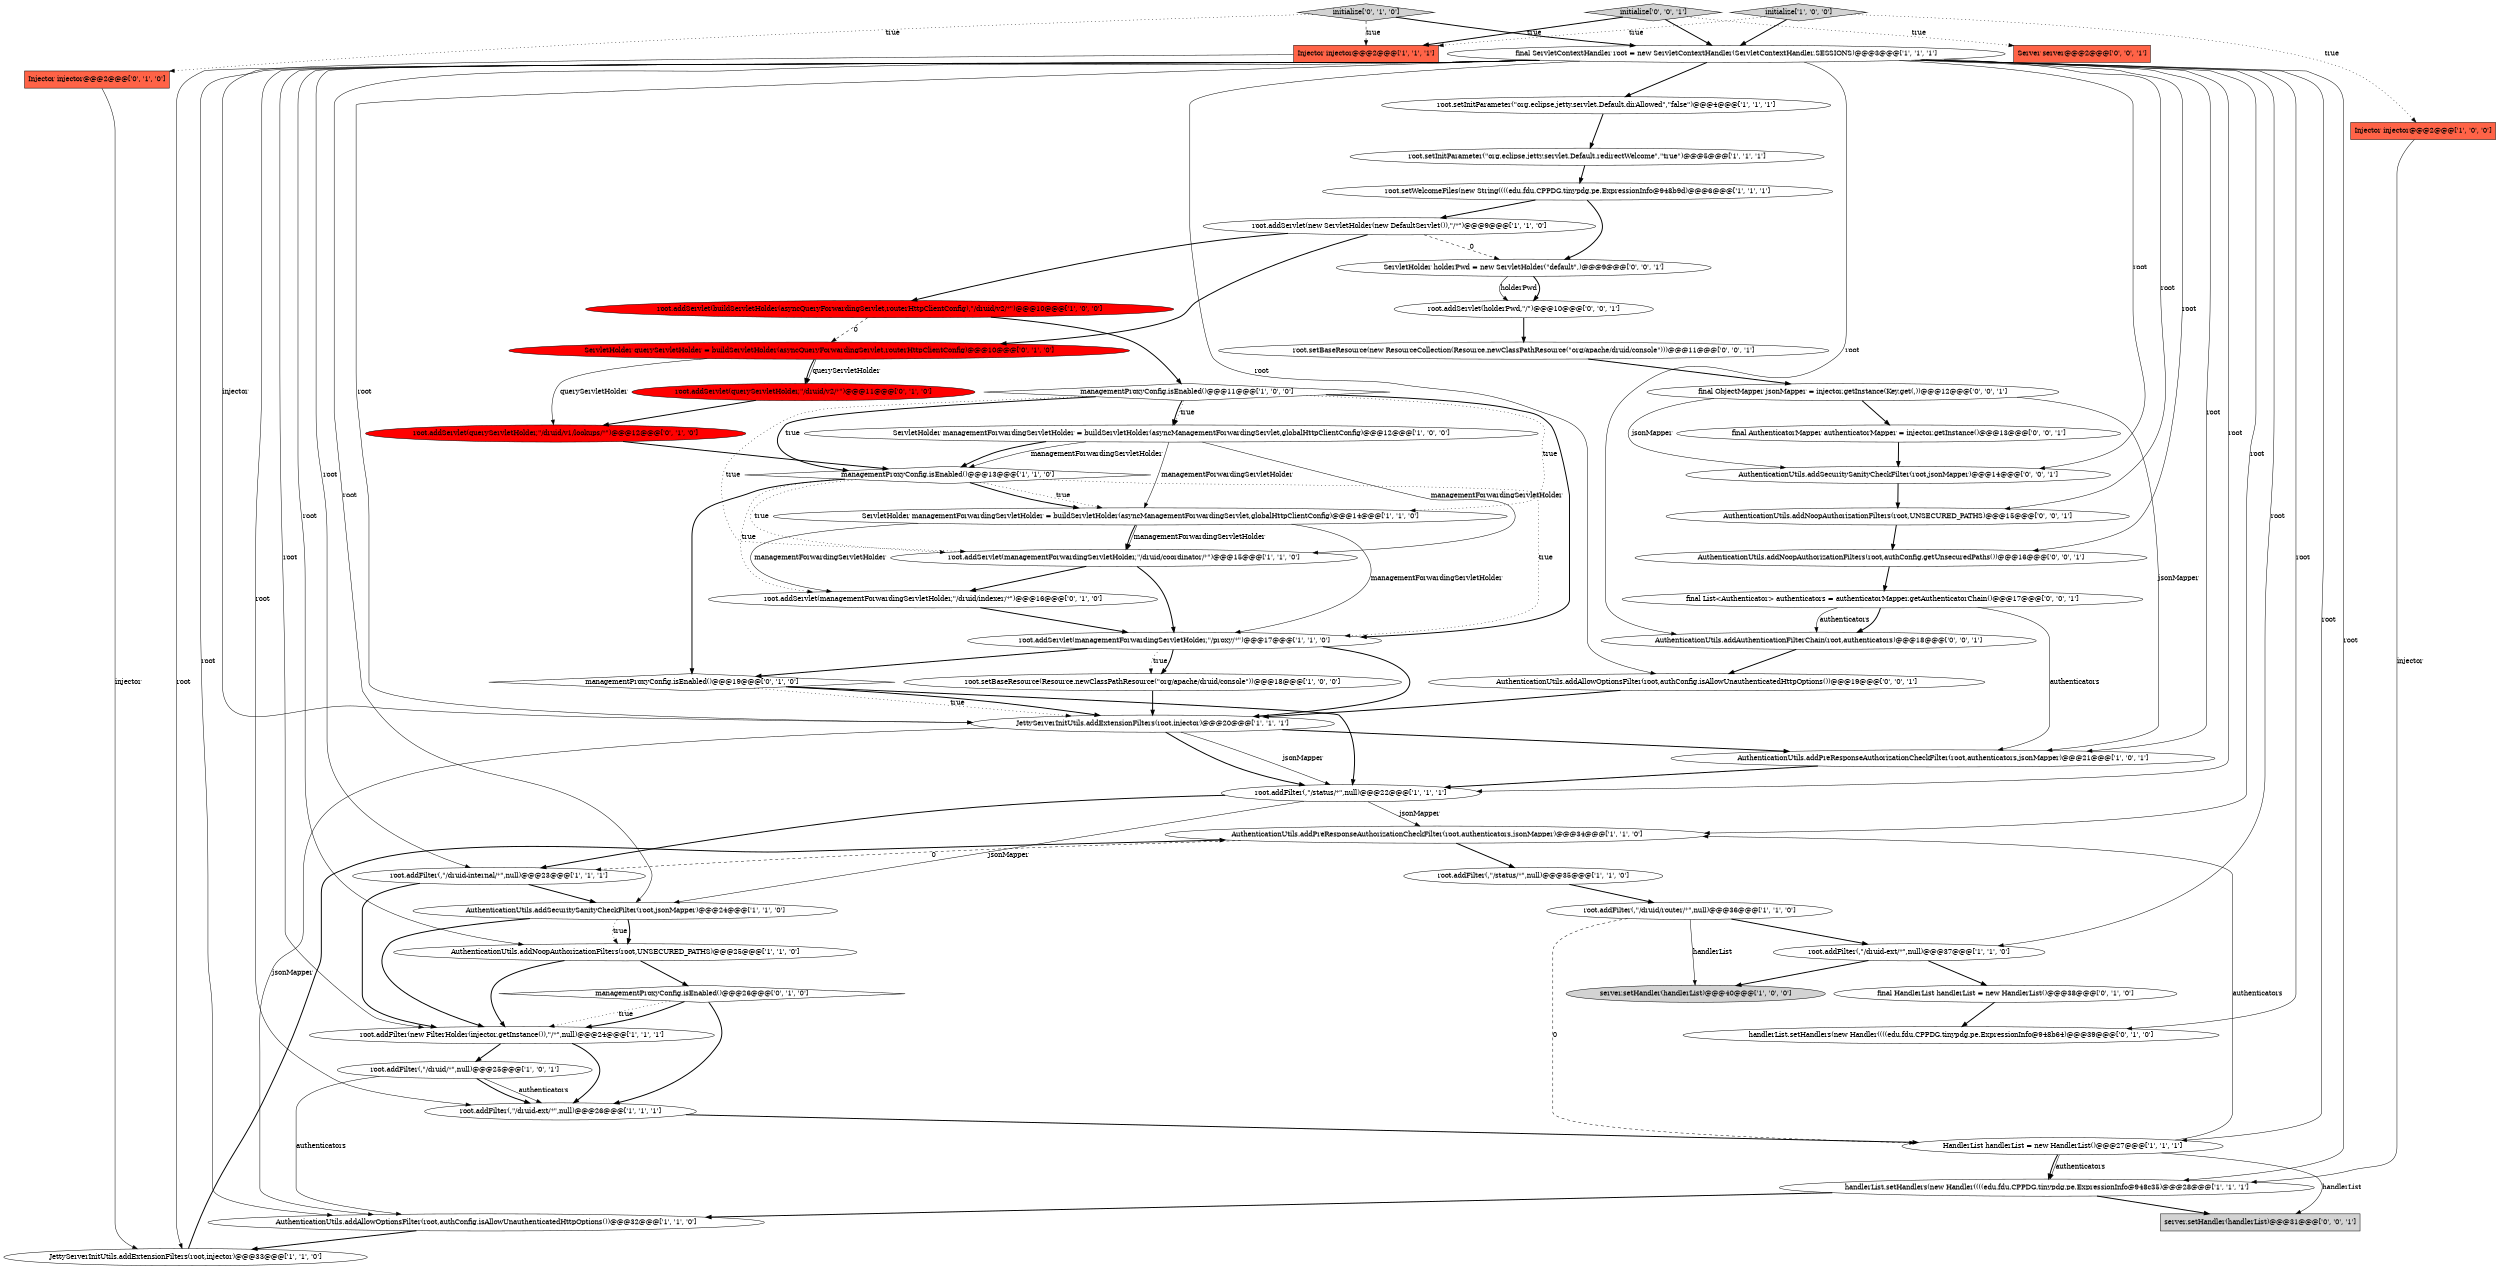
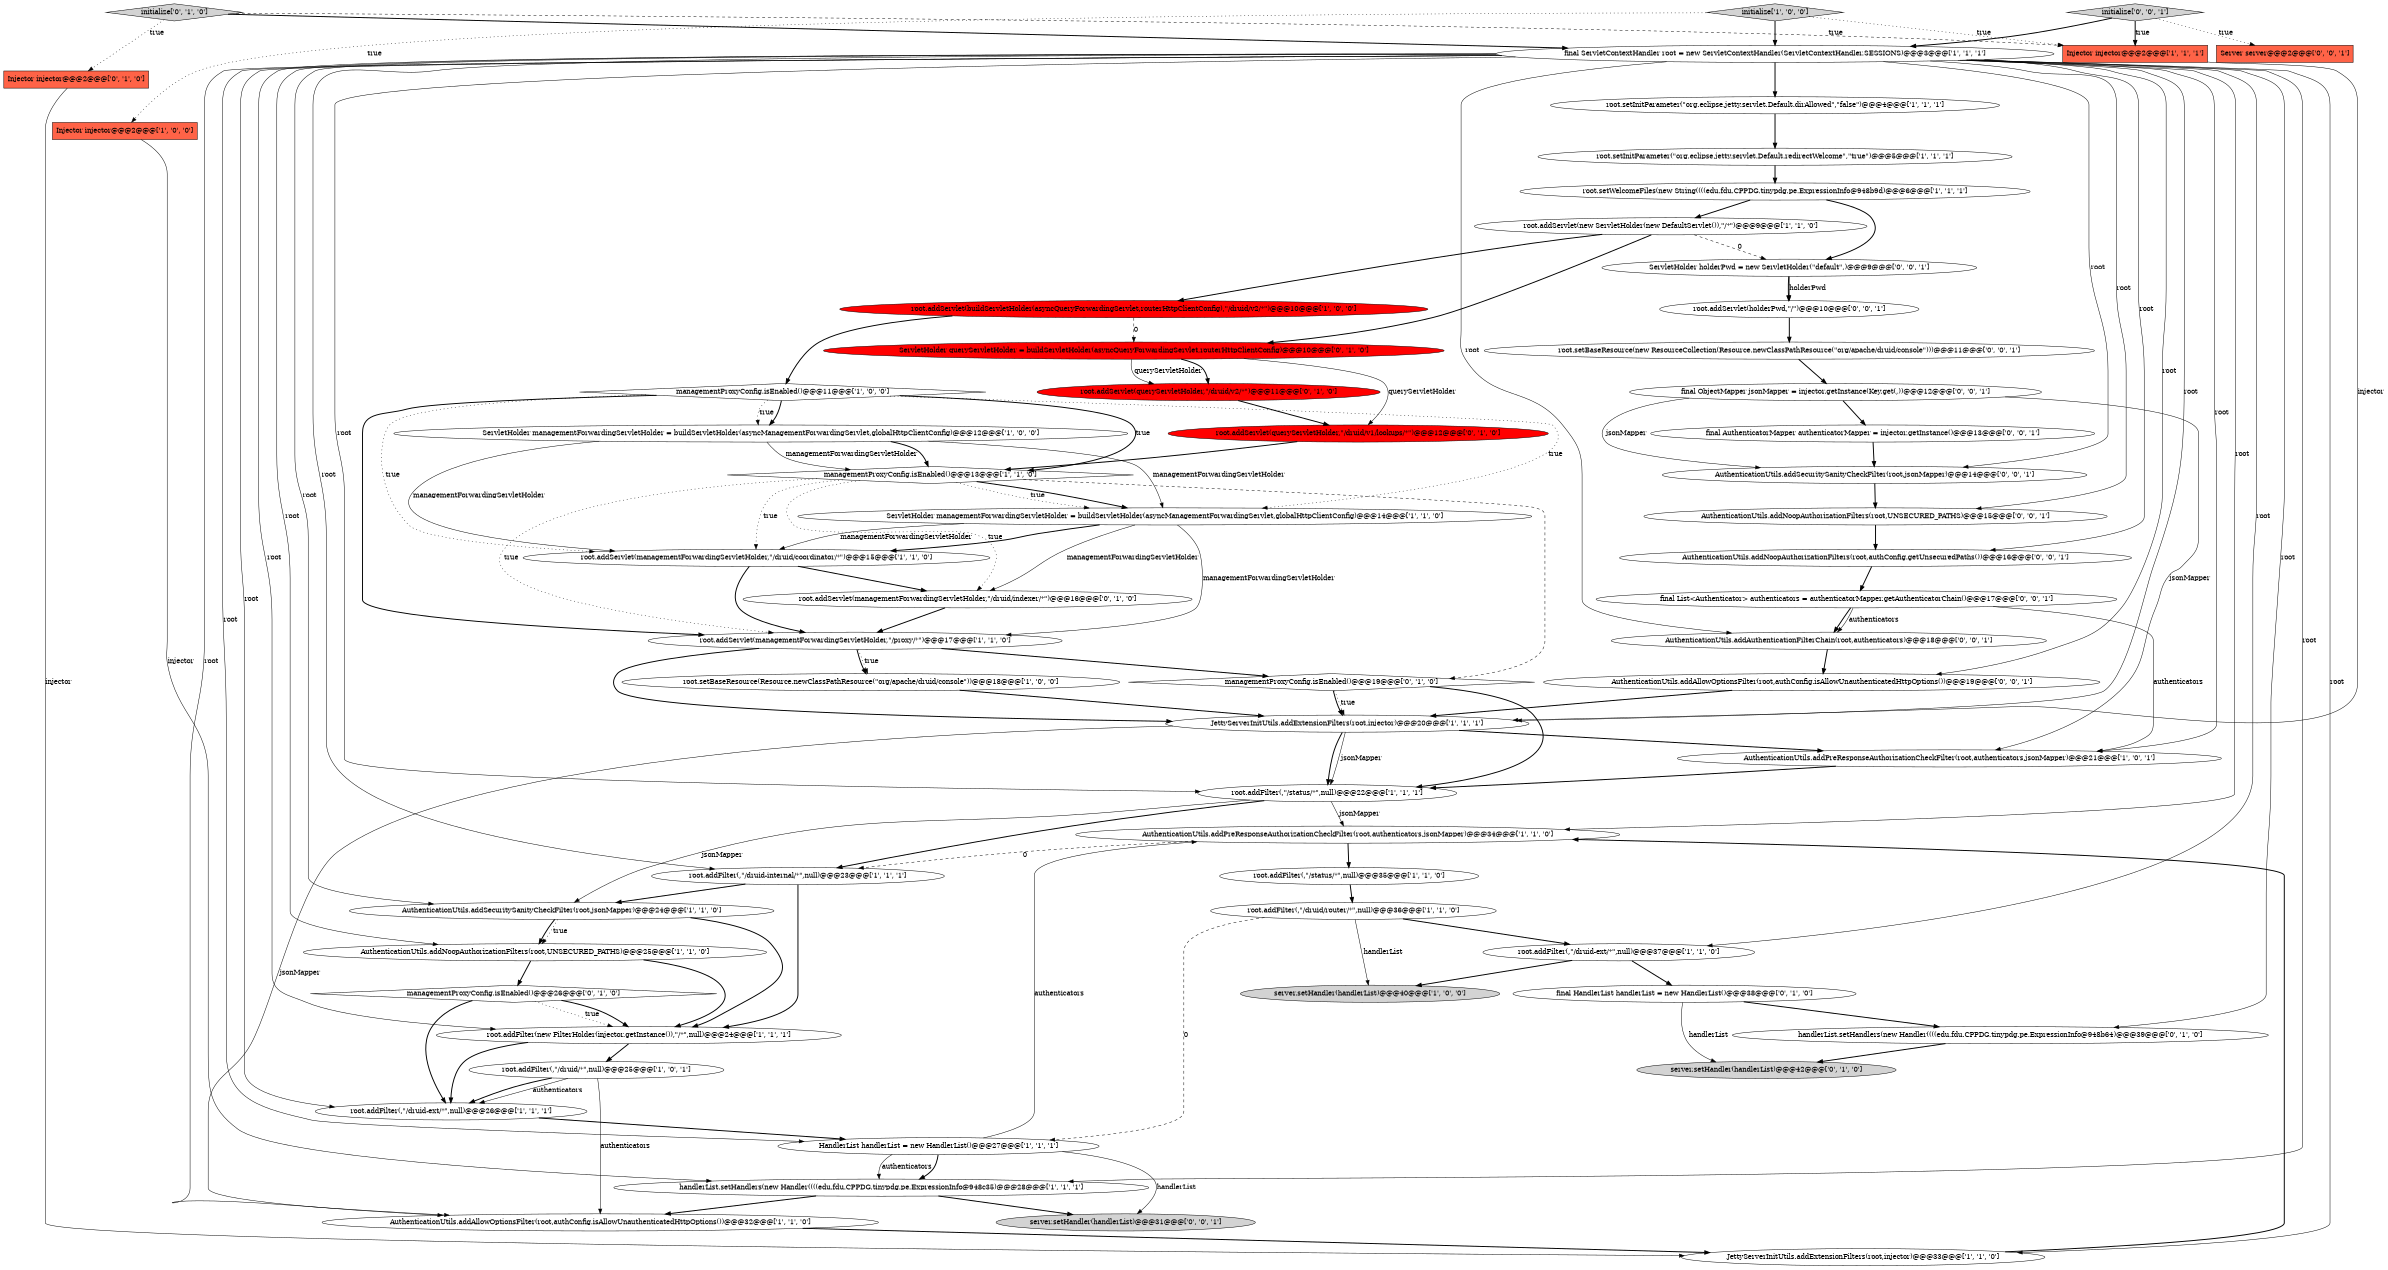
edge "managementProxyConfig.isEnabled()@@@13@@@['1', '1', '0']" -> "managementProxyConfig.isEnabled()@@@19@@@['0', '1', '0']": style bold -> dashed
node "server.setHandler(handlerList)@@@42@@@['0', '1', '0']": added
node "server.setHandler(handlerList)@@@31@@@['0', '0', '1']": shape box -> ellipse
